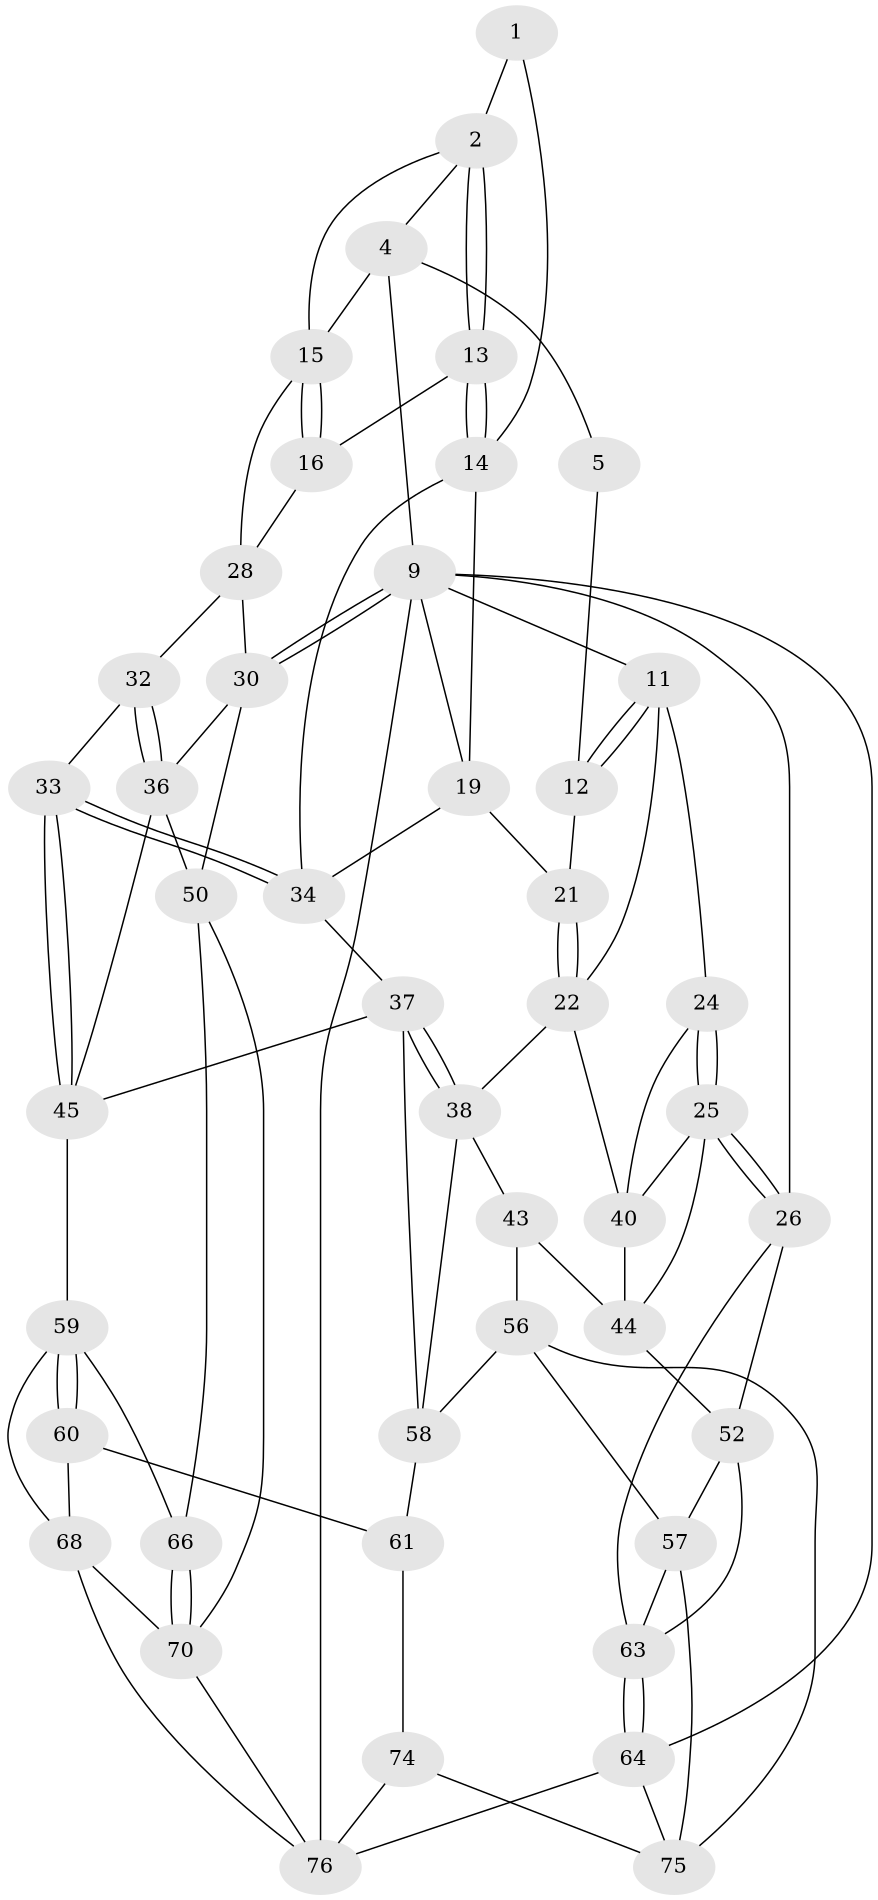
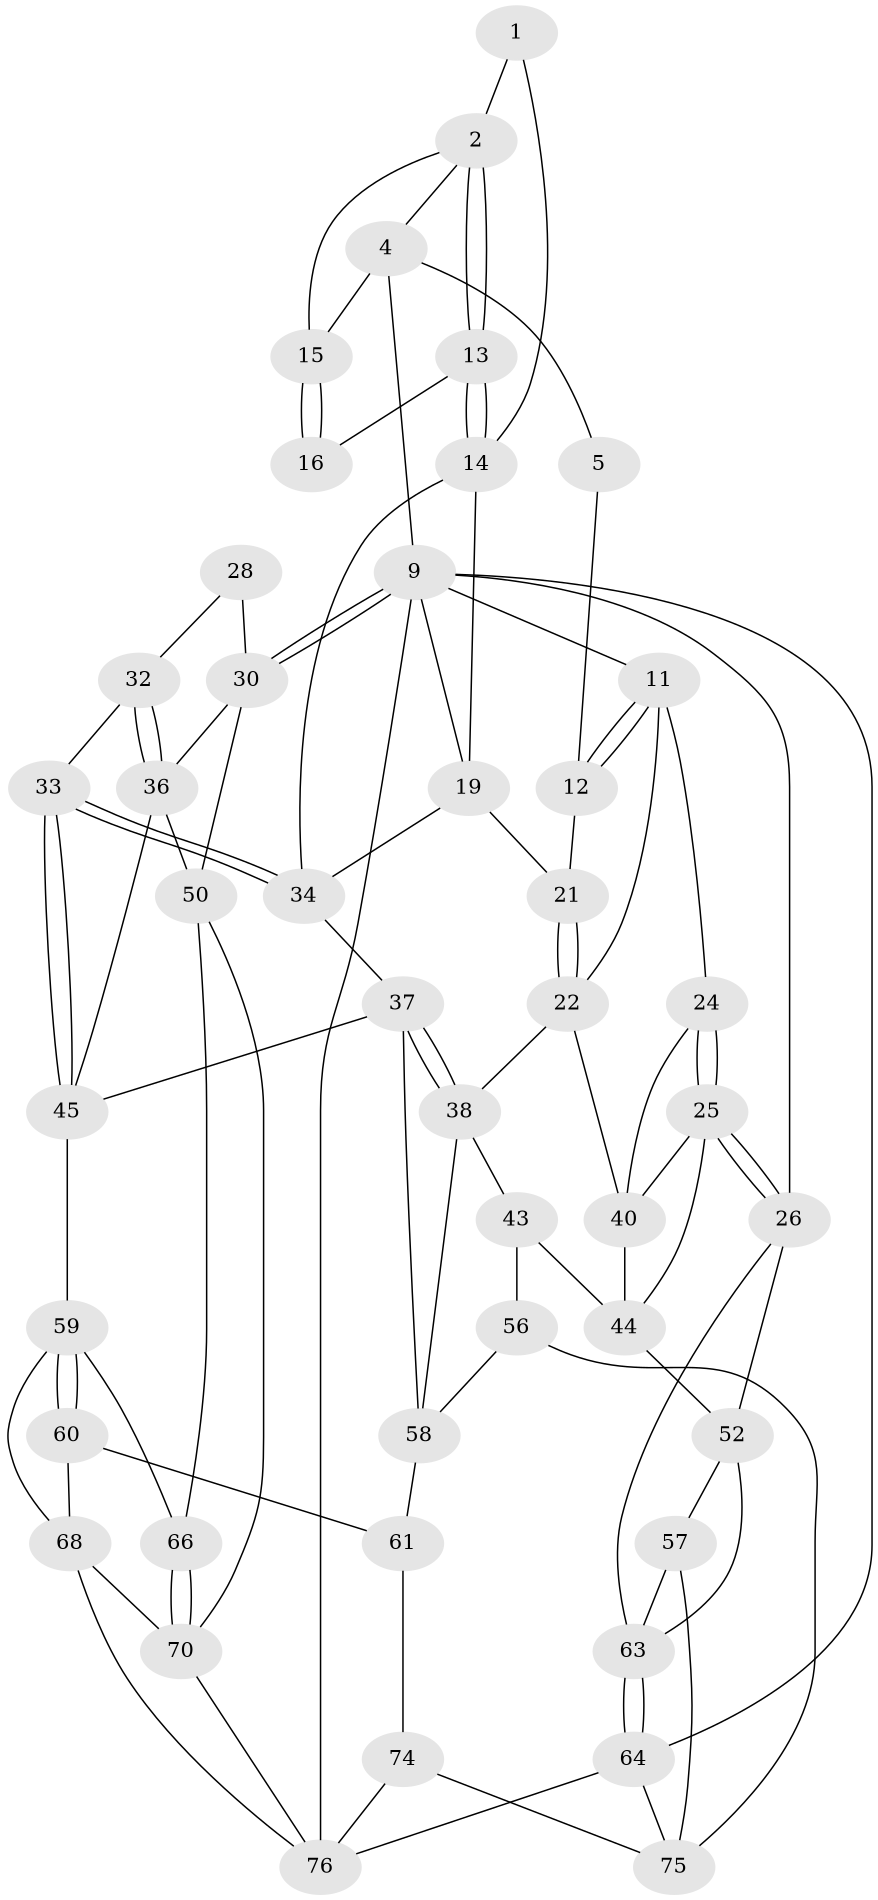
edge "15" -- "28": removed
edge "16" -- "28": removed
edge "56" -- "57": removed
